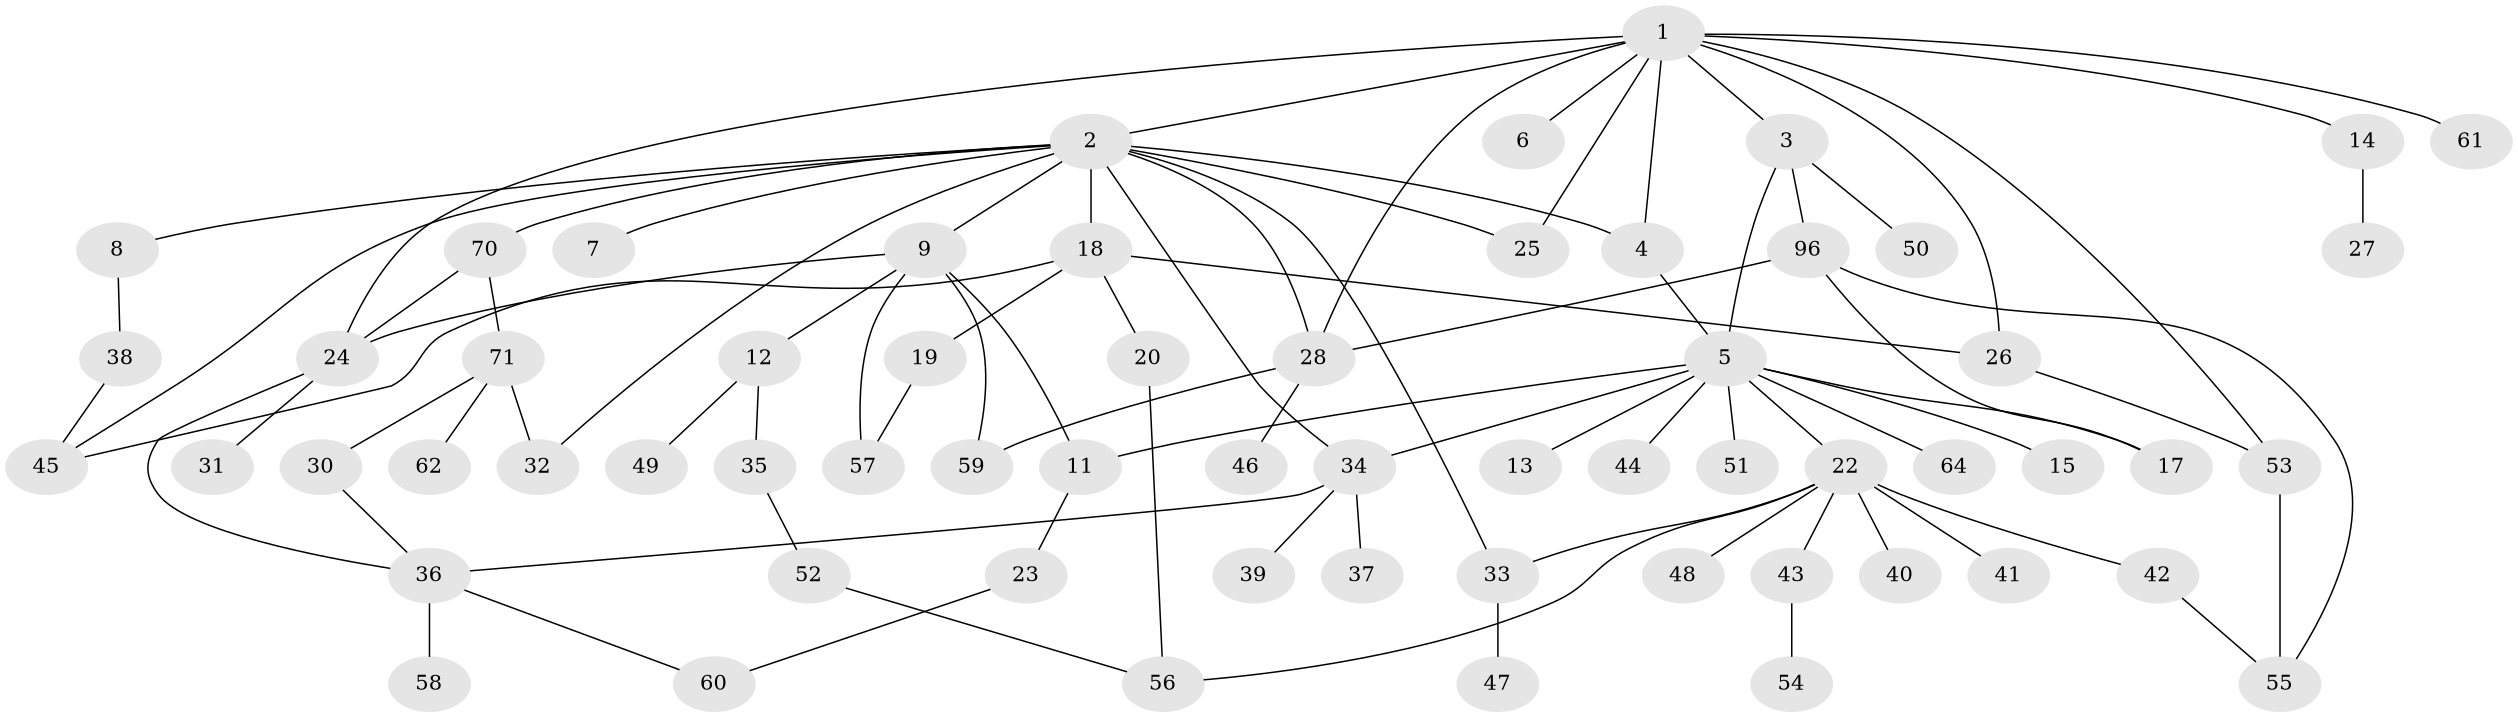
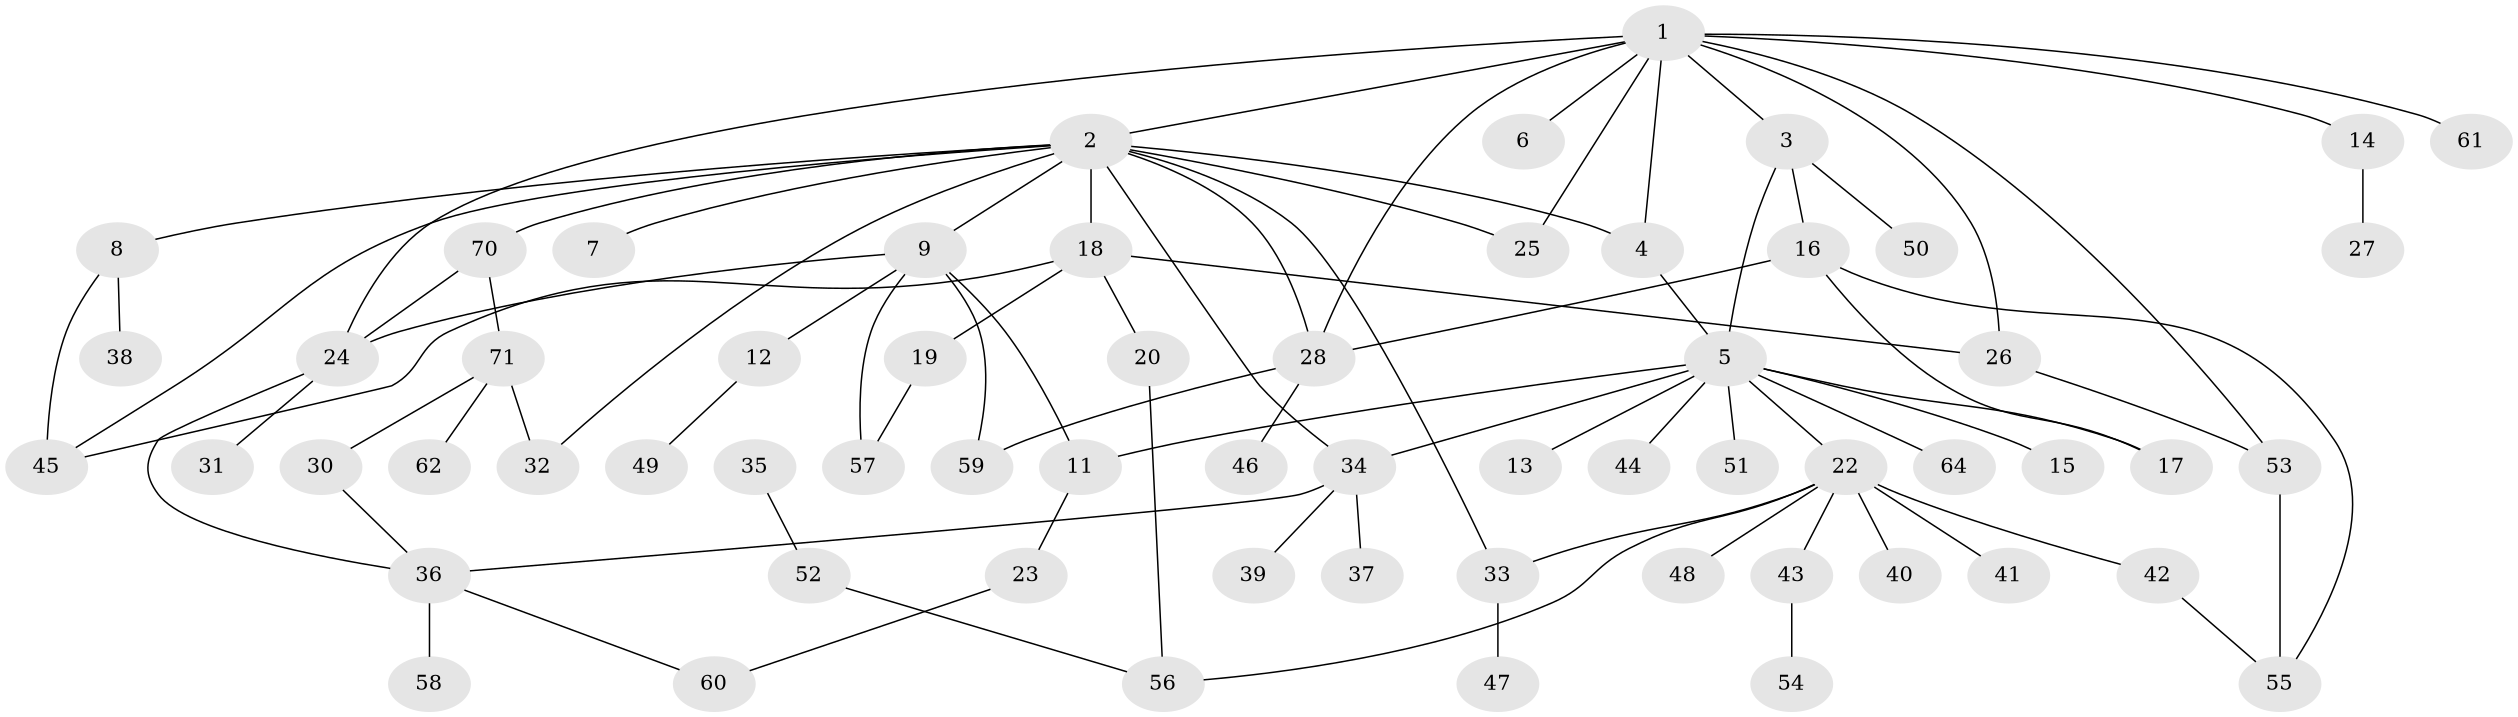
node "96": label "96" -> "16"
edge "38" -- "45": now "8" -- "45"
edge "12" -- "35": removed
